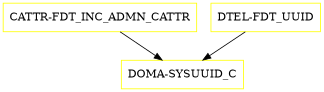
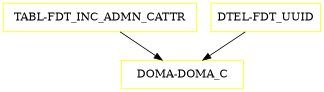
node "CATTR-FDT_INC_ADMN_CATTR": label "CATTR-FDT_INC_ADMN_CATTR" -> "TABL-FDT_INC_ADMN_CATTR"
node "DOMA-SYSUUID_C": label "DOMA-SYSUUID_C" -> "DOMA-DOMA_C"
